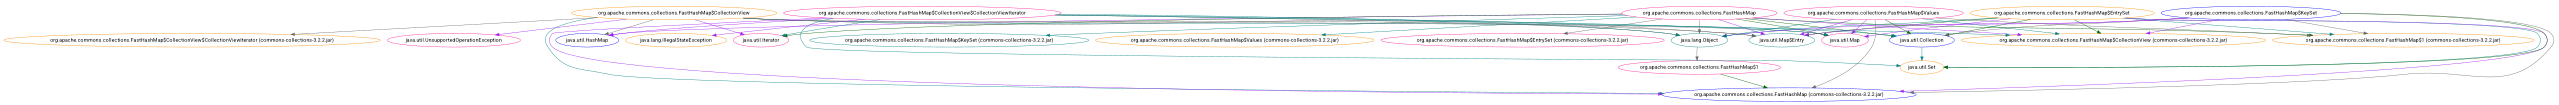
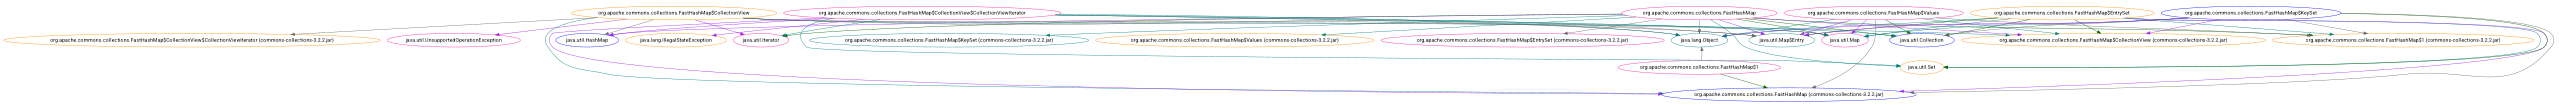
edge "org.apache.commons.collections.FastHashMap$KeySet" -> "java.util.Map": added
edge "org.apache.commons.collections.FastHashMap$EntrySet" -> "java.util.Map": color purple -> teal
edge "java.lang.Object" -> "org.apache.commons.collections.FastHashMap$1": reversed
edge "java.util.Collection" -> "java.util.Set": now "org.apache.commons.collections.FastHashMap" -> "java.util.Set"
